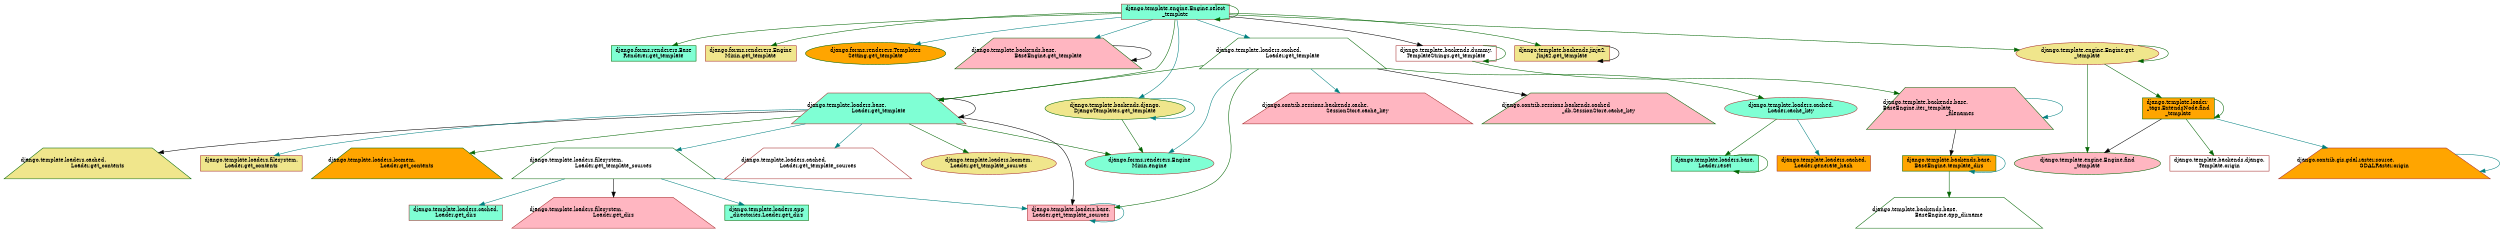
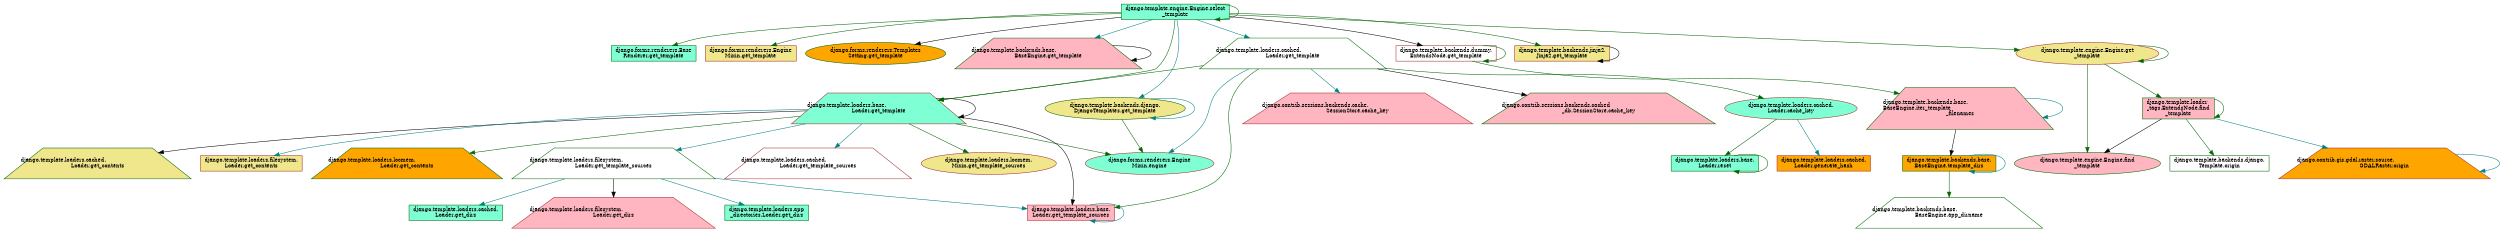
node "django.template.engine.Engine.select _template": color brown -> darkgreen
edge "django.template.engine.Engine.select _template" -> "django.forms.renderers.Templates Setting.get_template": color teal -> black
node "django.template.backends.dummy. TemplateStrings.get_template": label "django.template.backends.dummy. TemplateStrings.get_template" -> "django.template.backends.dummy. ExtendsNode.get_template"
node "django.template.loader _tags.ExtendsNode.find _template": fillcolor orange -> lightpink
node "django.template.loaders.locmem. Loader.get_template_sources": label "django.template.loaders.locmem. Loader.get_template_sources" -> "django.template.loaders.locmem. Mixin.get_template_sources"
node "django.template.backends.django. Template.origin": color brown -> darkgreen
node "django.template.loaders.cached. Loader.get_dirs": color brown -> darkgreen
